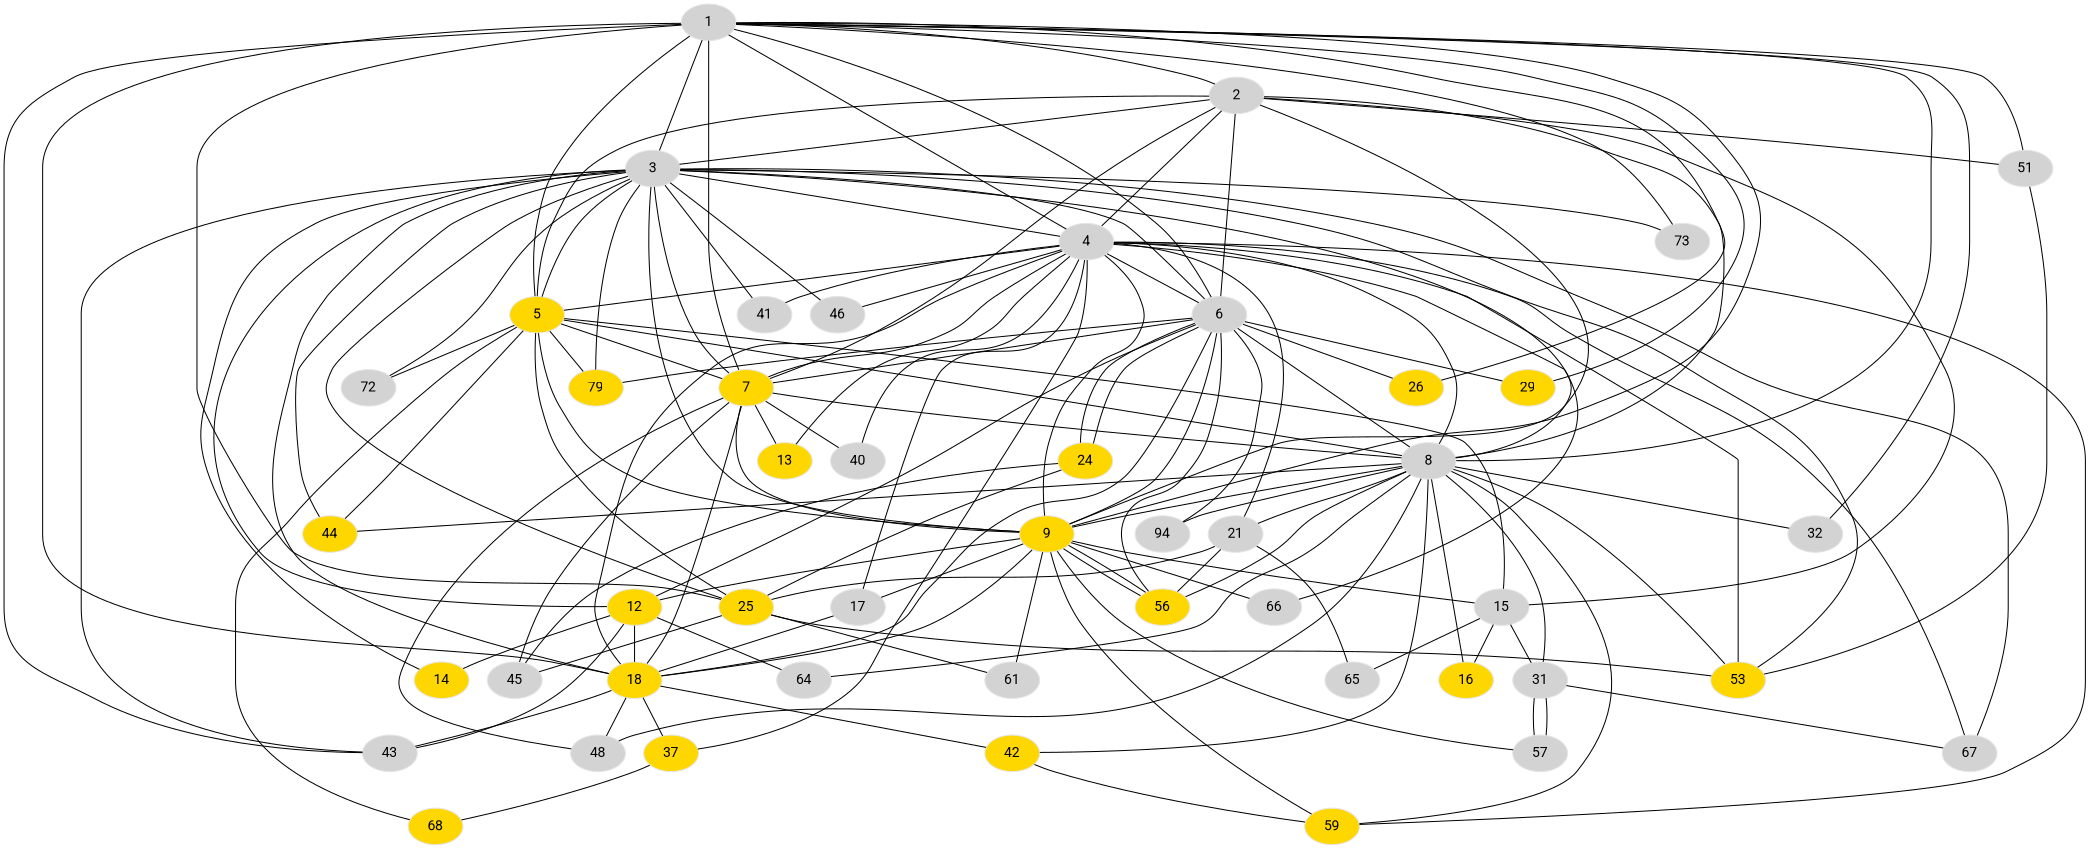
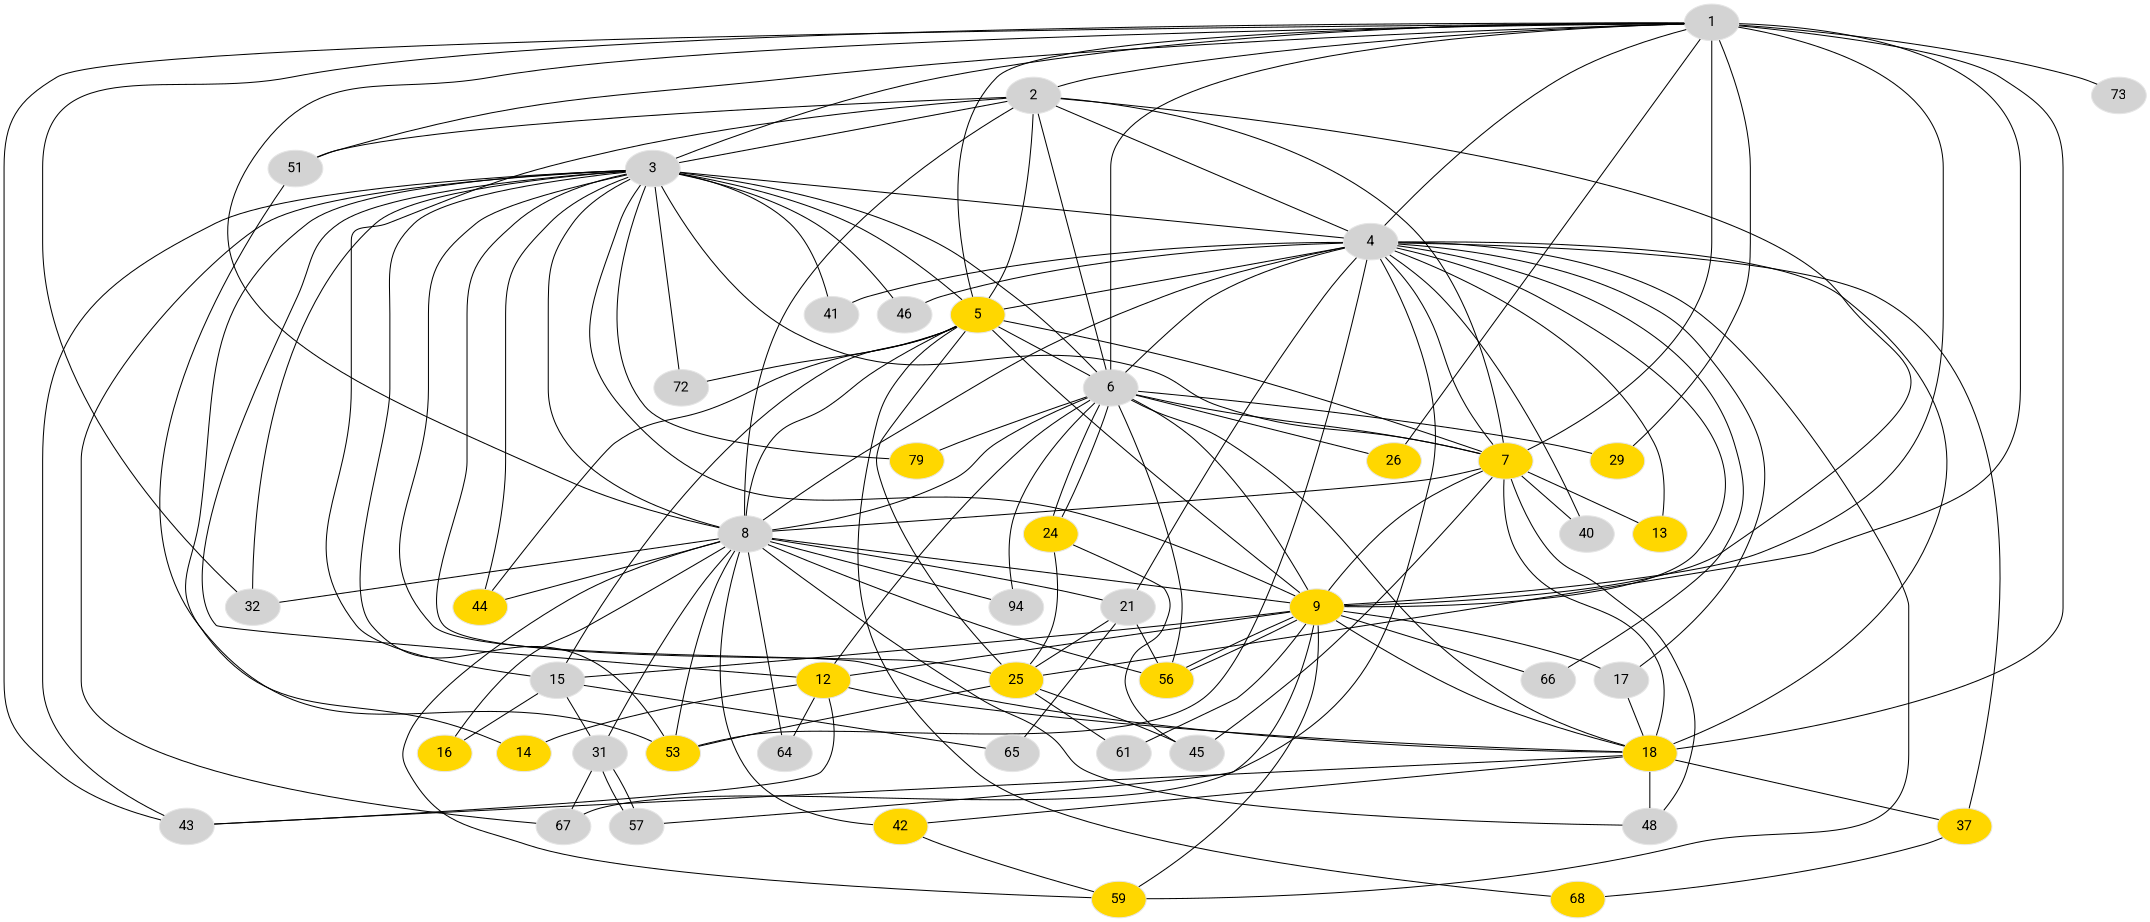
edge "3" -- "73": now "3" -- "32"
edge "5" -- "79": now "5" -- "6"
